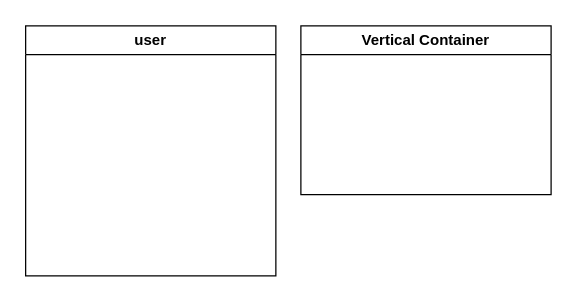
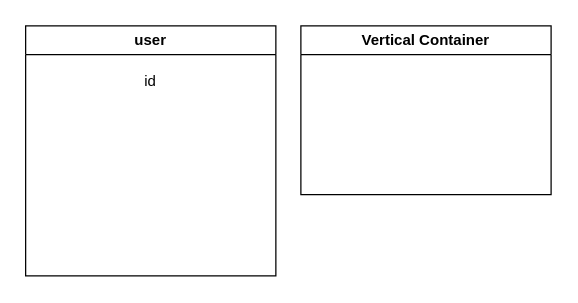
node "id": added
